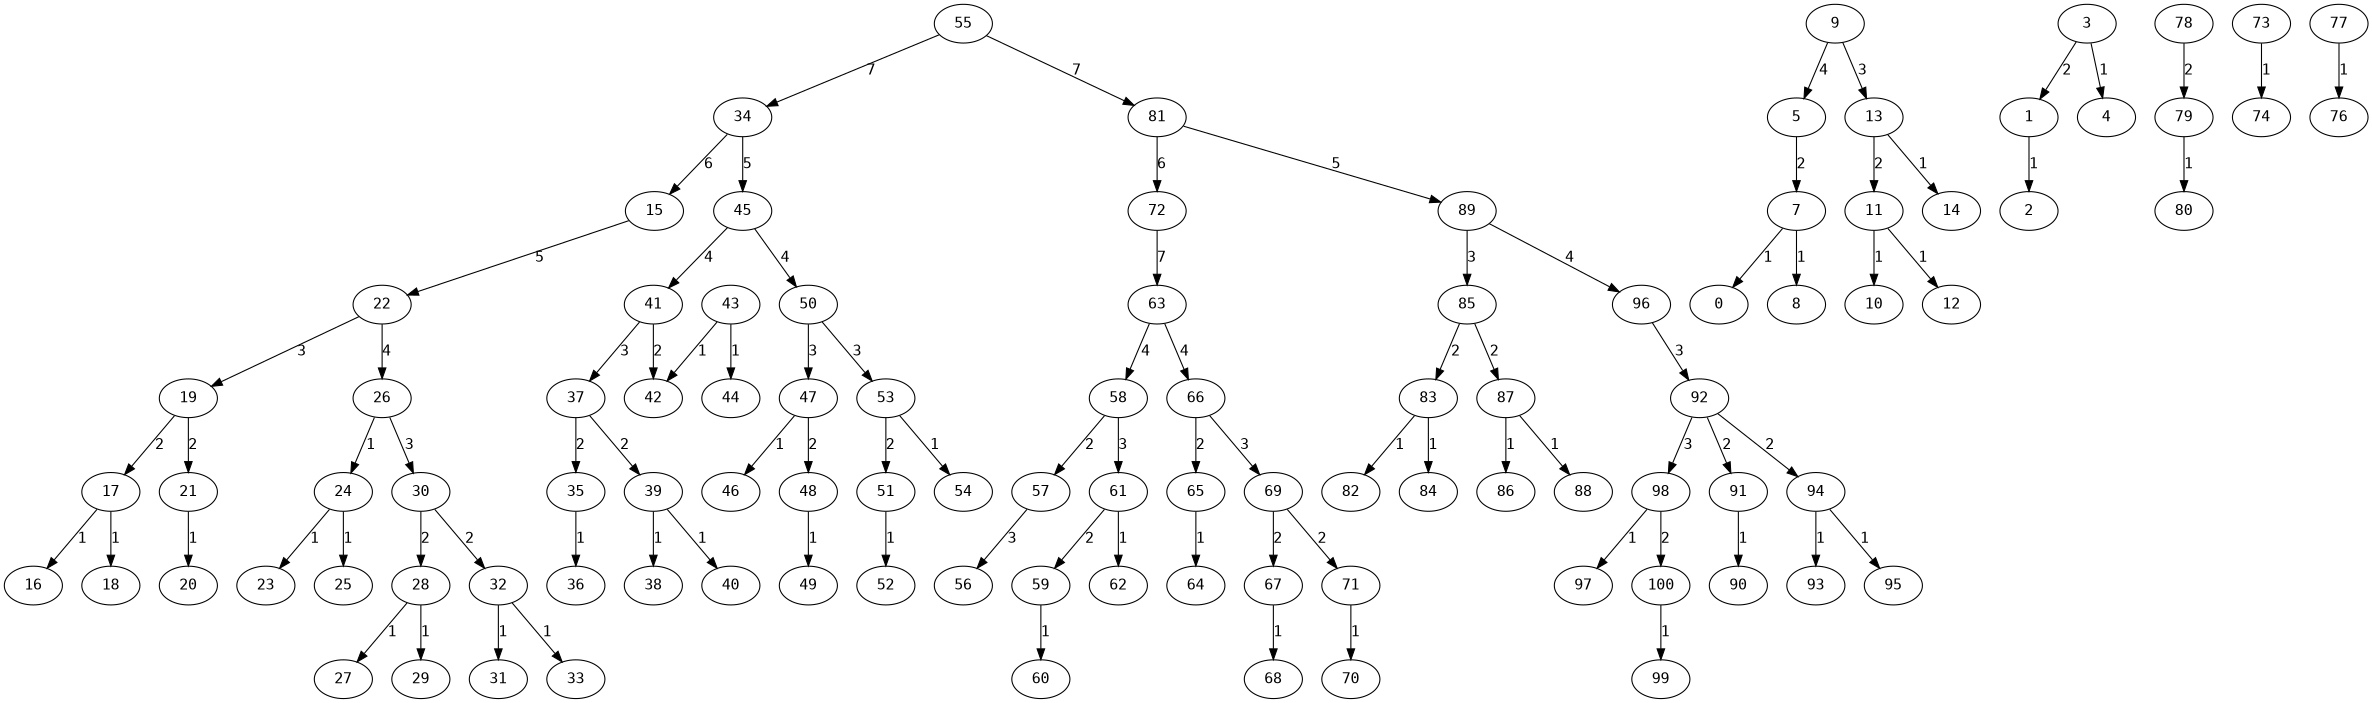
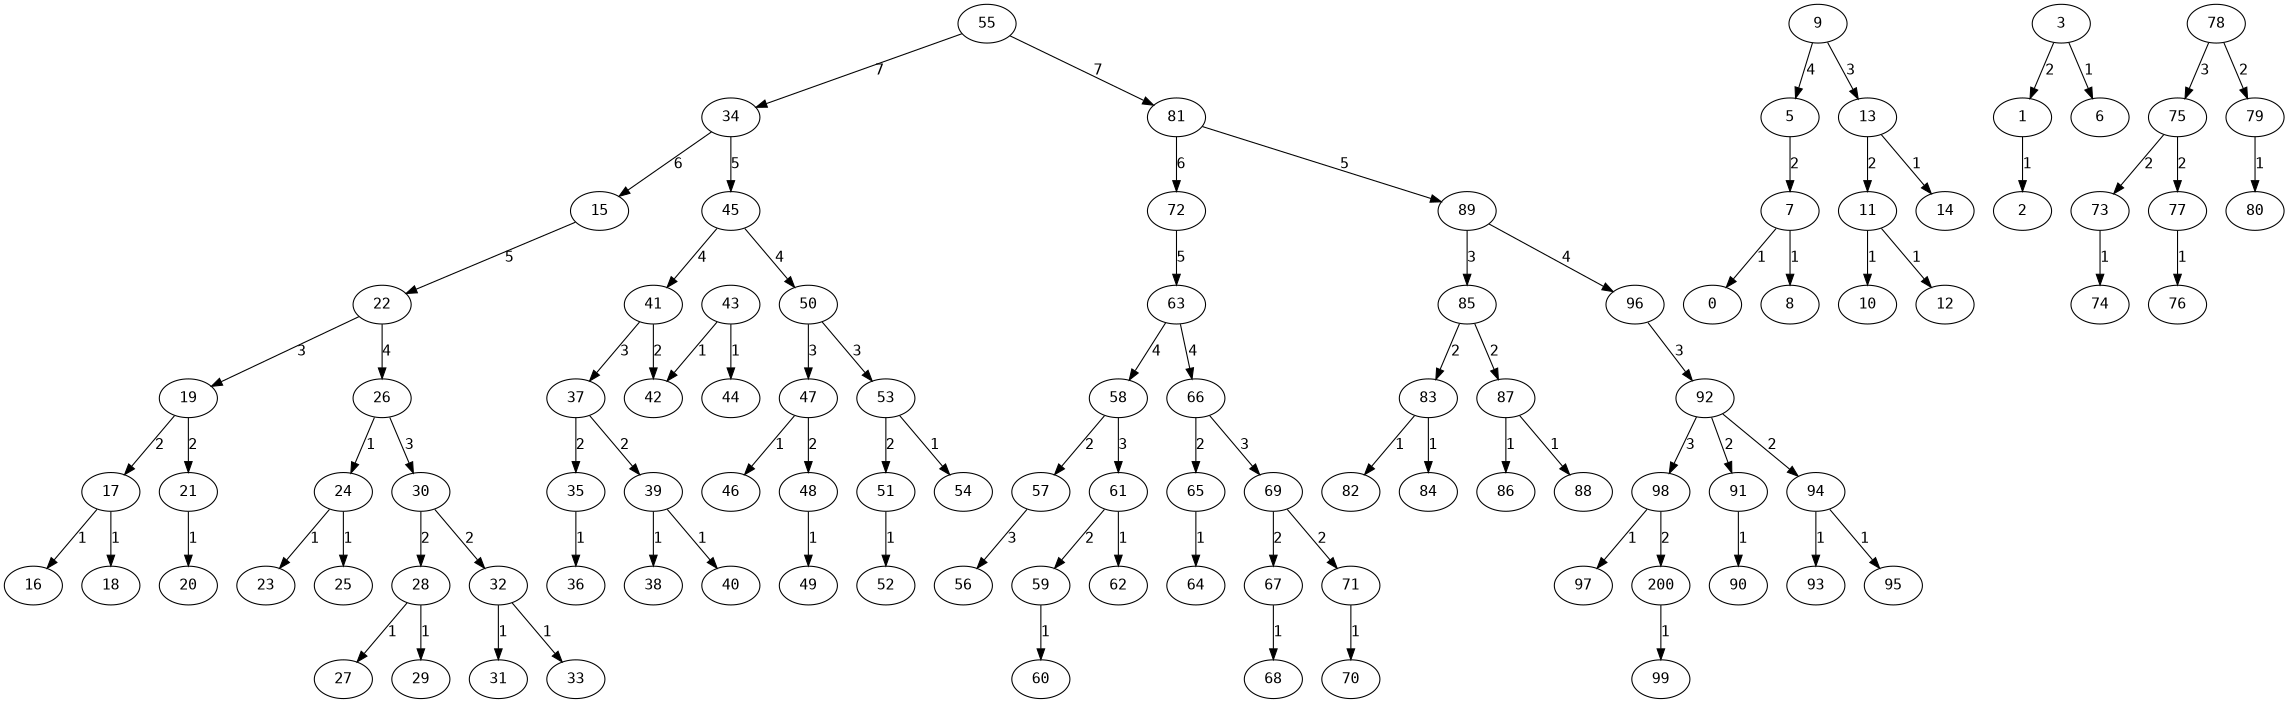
node "4": label "4" -> "6"
node "75": added
edge "72" -> "63": label "7" -> "5"
node "100": label "100" -> "200"
